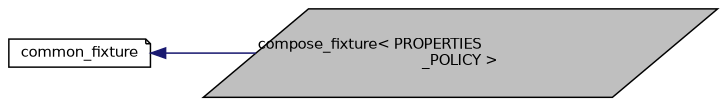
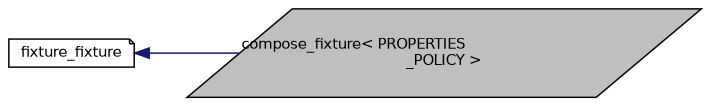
node "common_fixture": label "common_fixture" -> "fixture_fixture"
